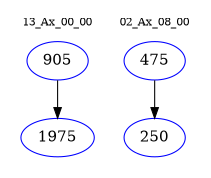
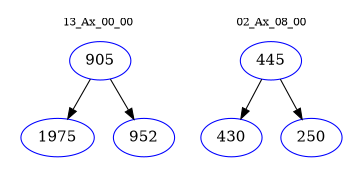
node "475": label "475" -> "445"
node "952": added
node "430": added
